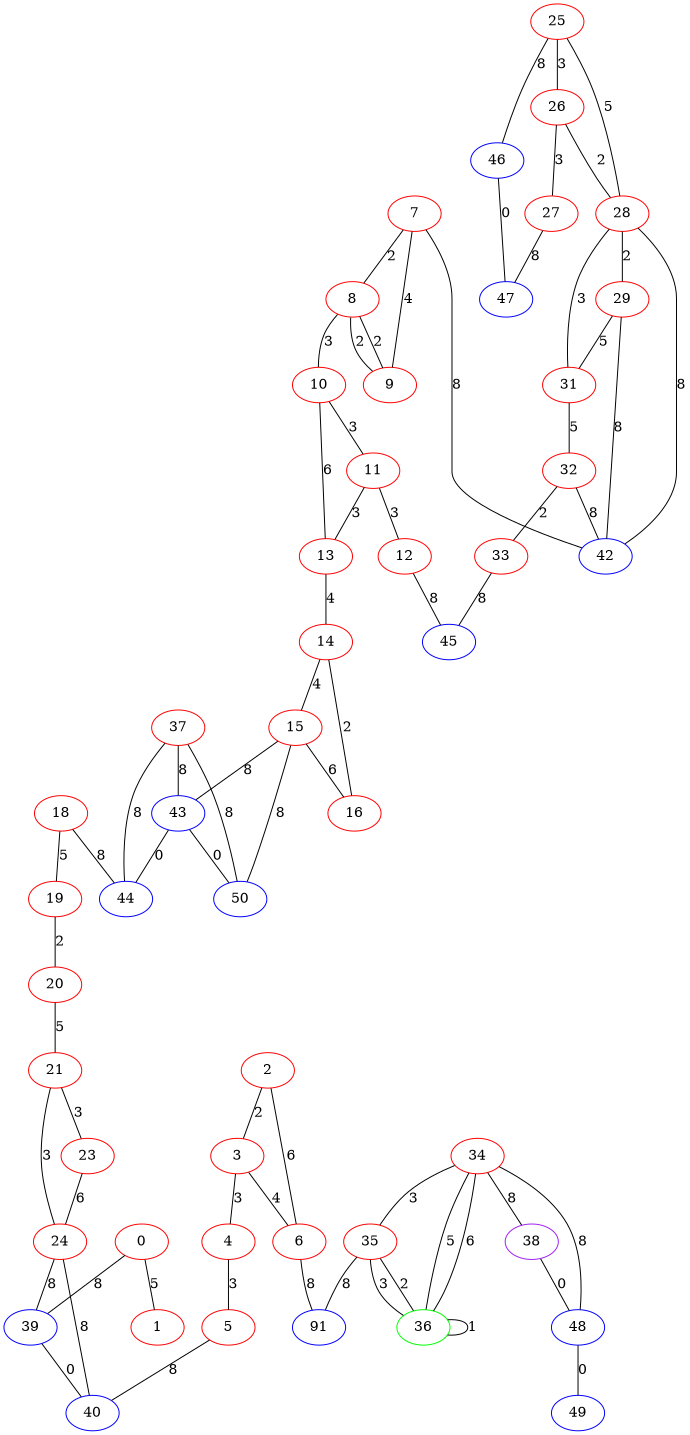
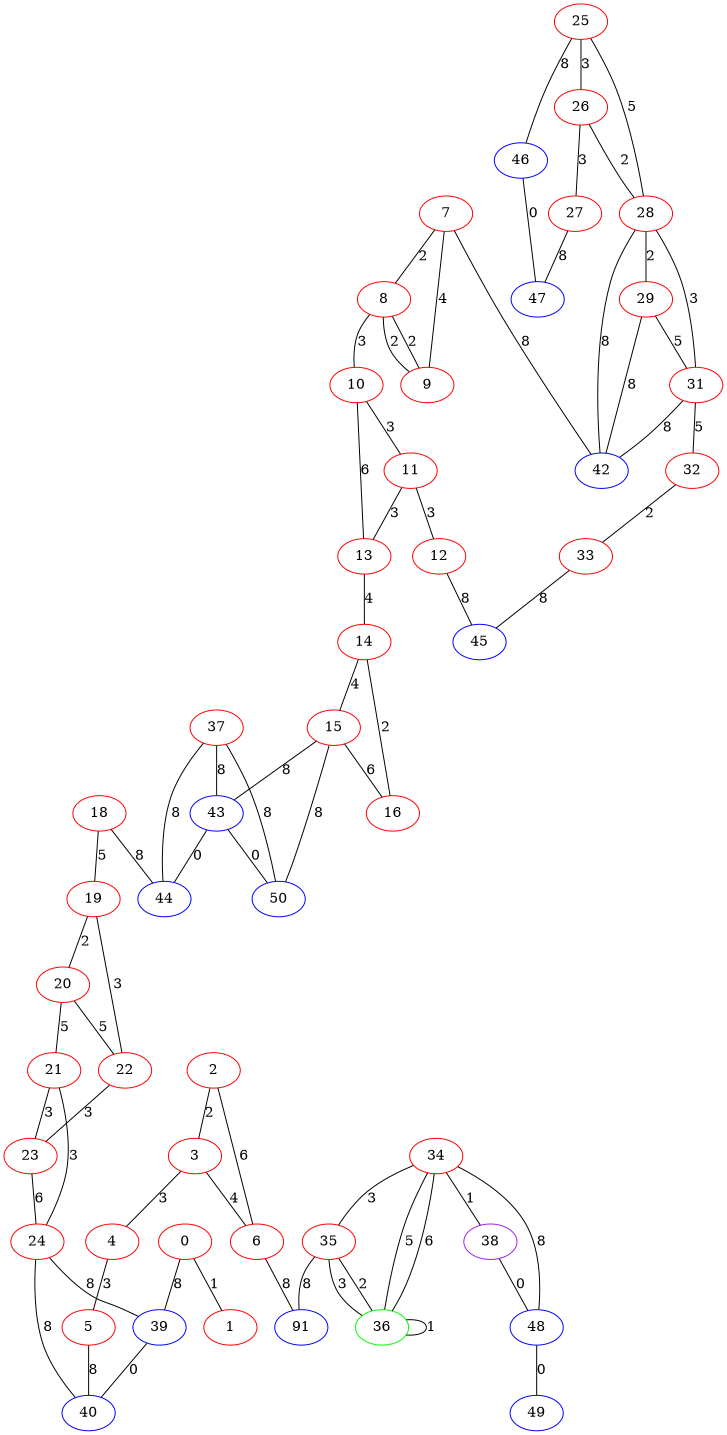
edge "32" -- "42": now "31" -- "42"
node "22": added
edge "34" -- "38": label "8" -> "1"
edge "0" -- "1": label "5" -> "1"
